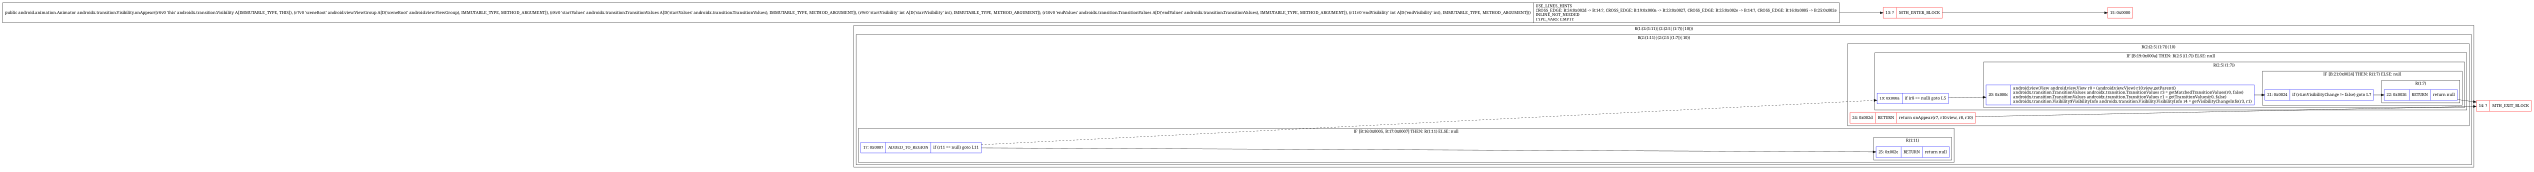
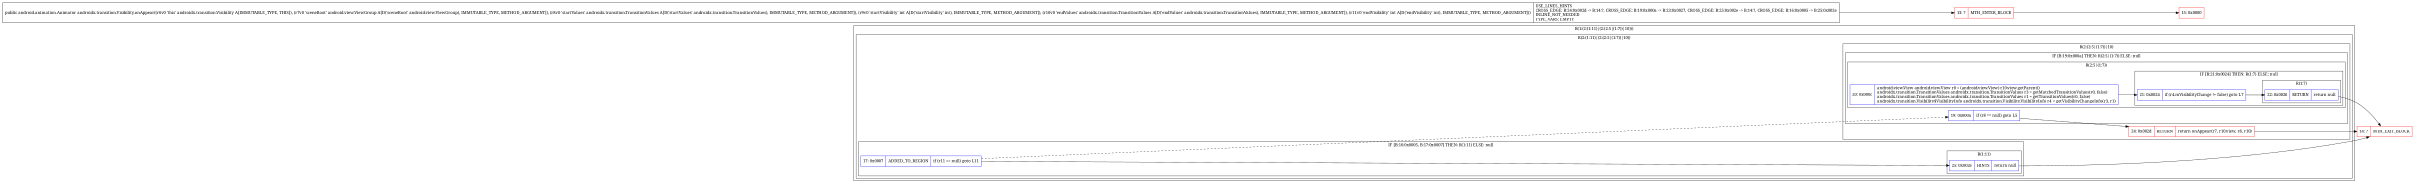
edge "19: 0x000a" -> "20: 0x000c": now "19: 0x000a" -> "24: 0x002d"
node "25: 0x002e": text "RETURN" -> "HINTS"
edge "25: 0x002e" -> "14: ?": added
